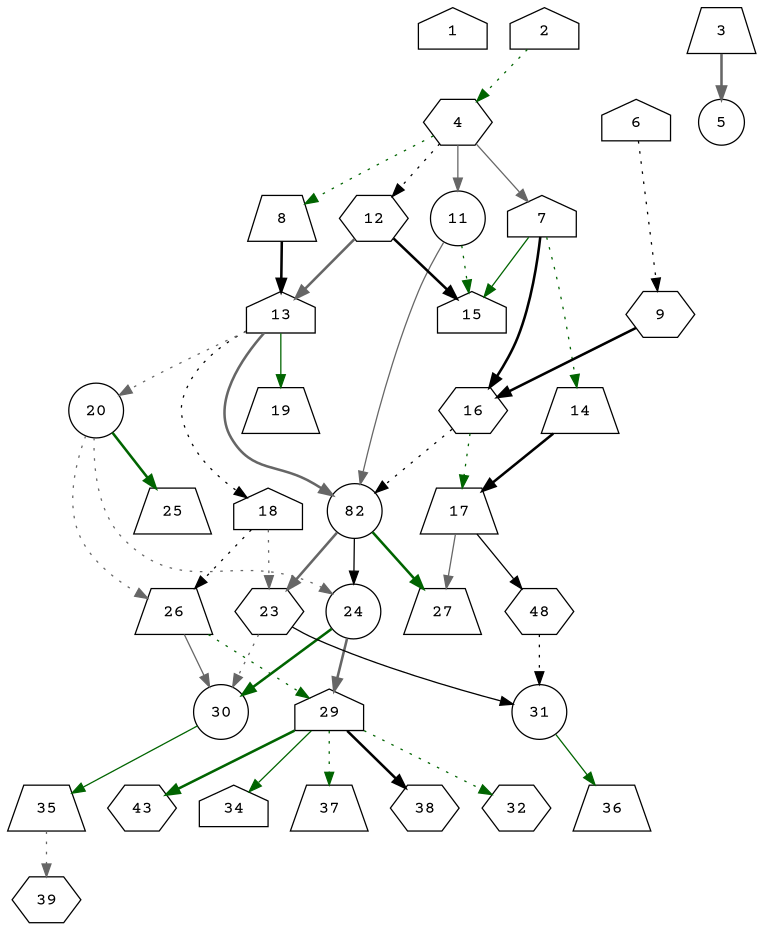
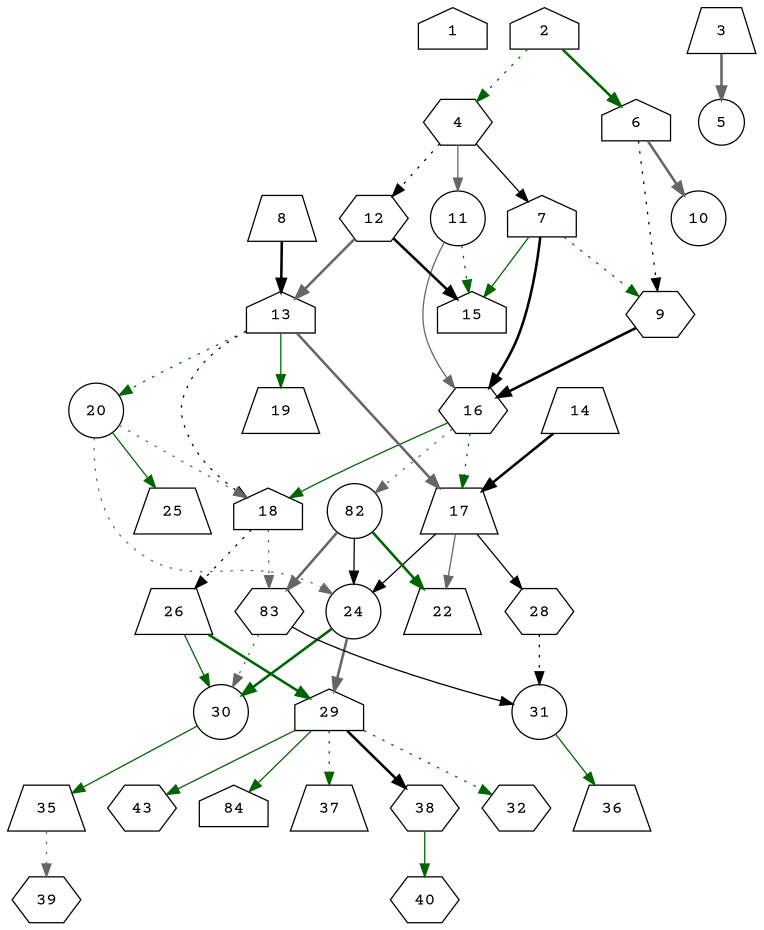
edge "2" -> "6": added
edge "4" -> "8": removed
edge "4" -> "7": color gray40 -> black
node "10": added
edge "7" -> "14": now "7" -> "9"
edge "11" -> "82": now "11" -> "16"
edge "13" -> "20": color gray40 -> darkgreen
edge "13" -> "82": now "13" -> "17"
edge "20" -> "25": style bold -> solid
edge "16" -> "18": added
edge "16" -> "82": color black -> gray40
edge "20" -> "26": now "20" -> "18"
edge "17" -> "24": added
node "23": label "23" -> "83"
node "27": label "27" -> "22"
node "48": label "48" -> "28"
edge "26" -> "30": color gray40 -> darkgreen
edge "26" -> "29": style dotted -> bold
edge "29" -> "43": style bold -> solid
node "34": label "34" -> "84"
node "40": added
